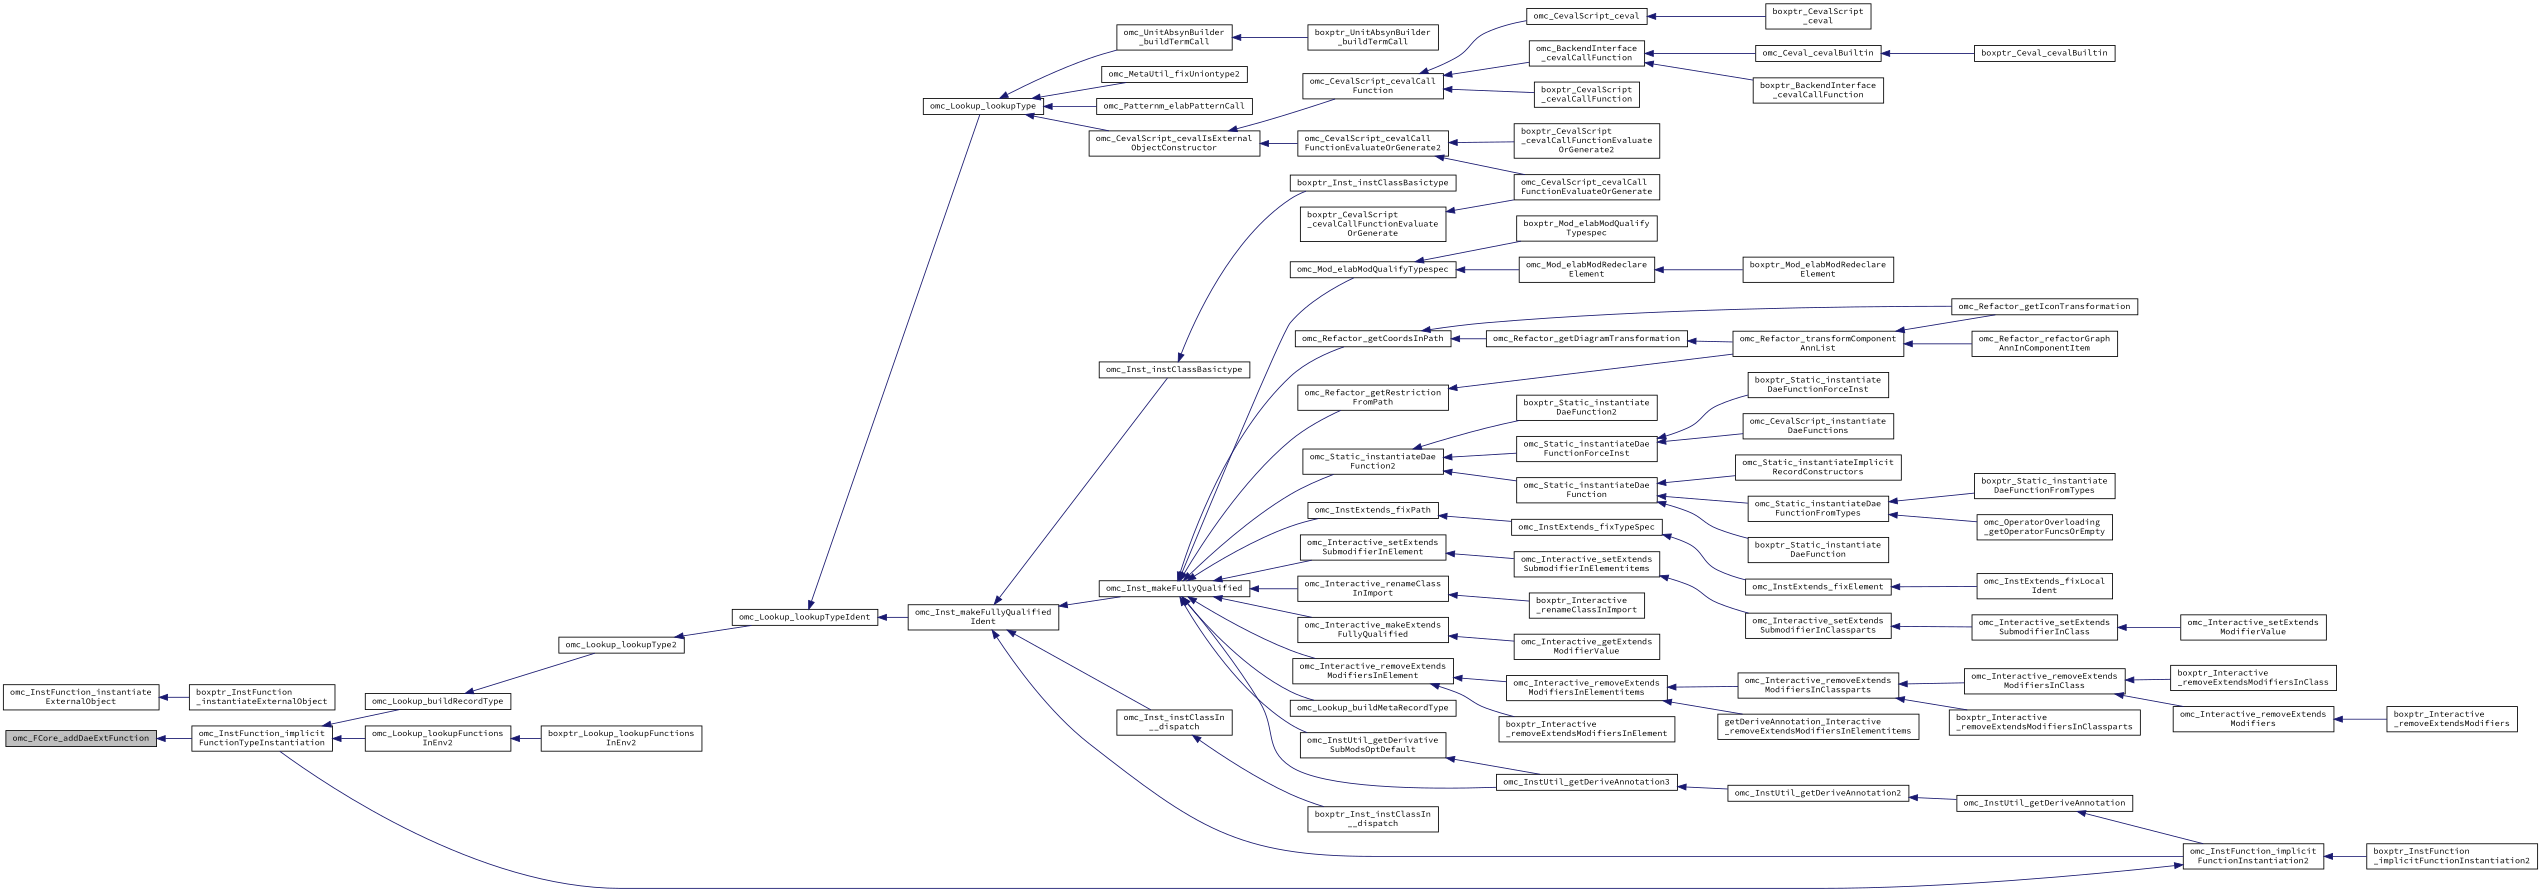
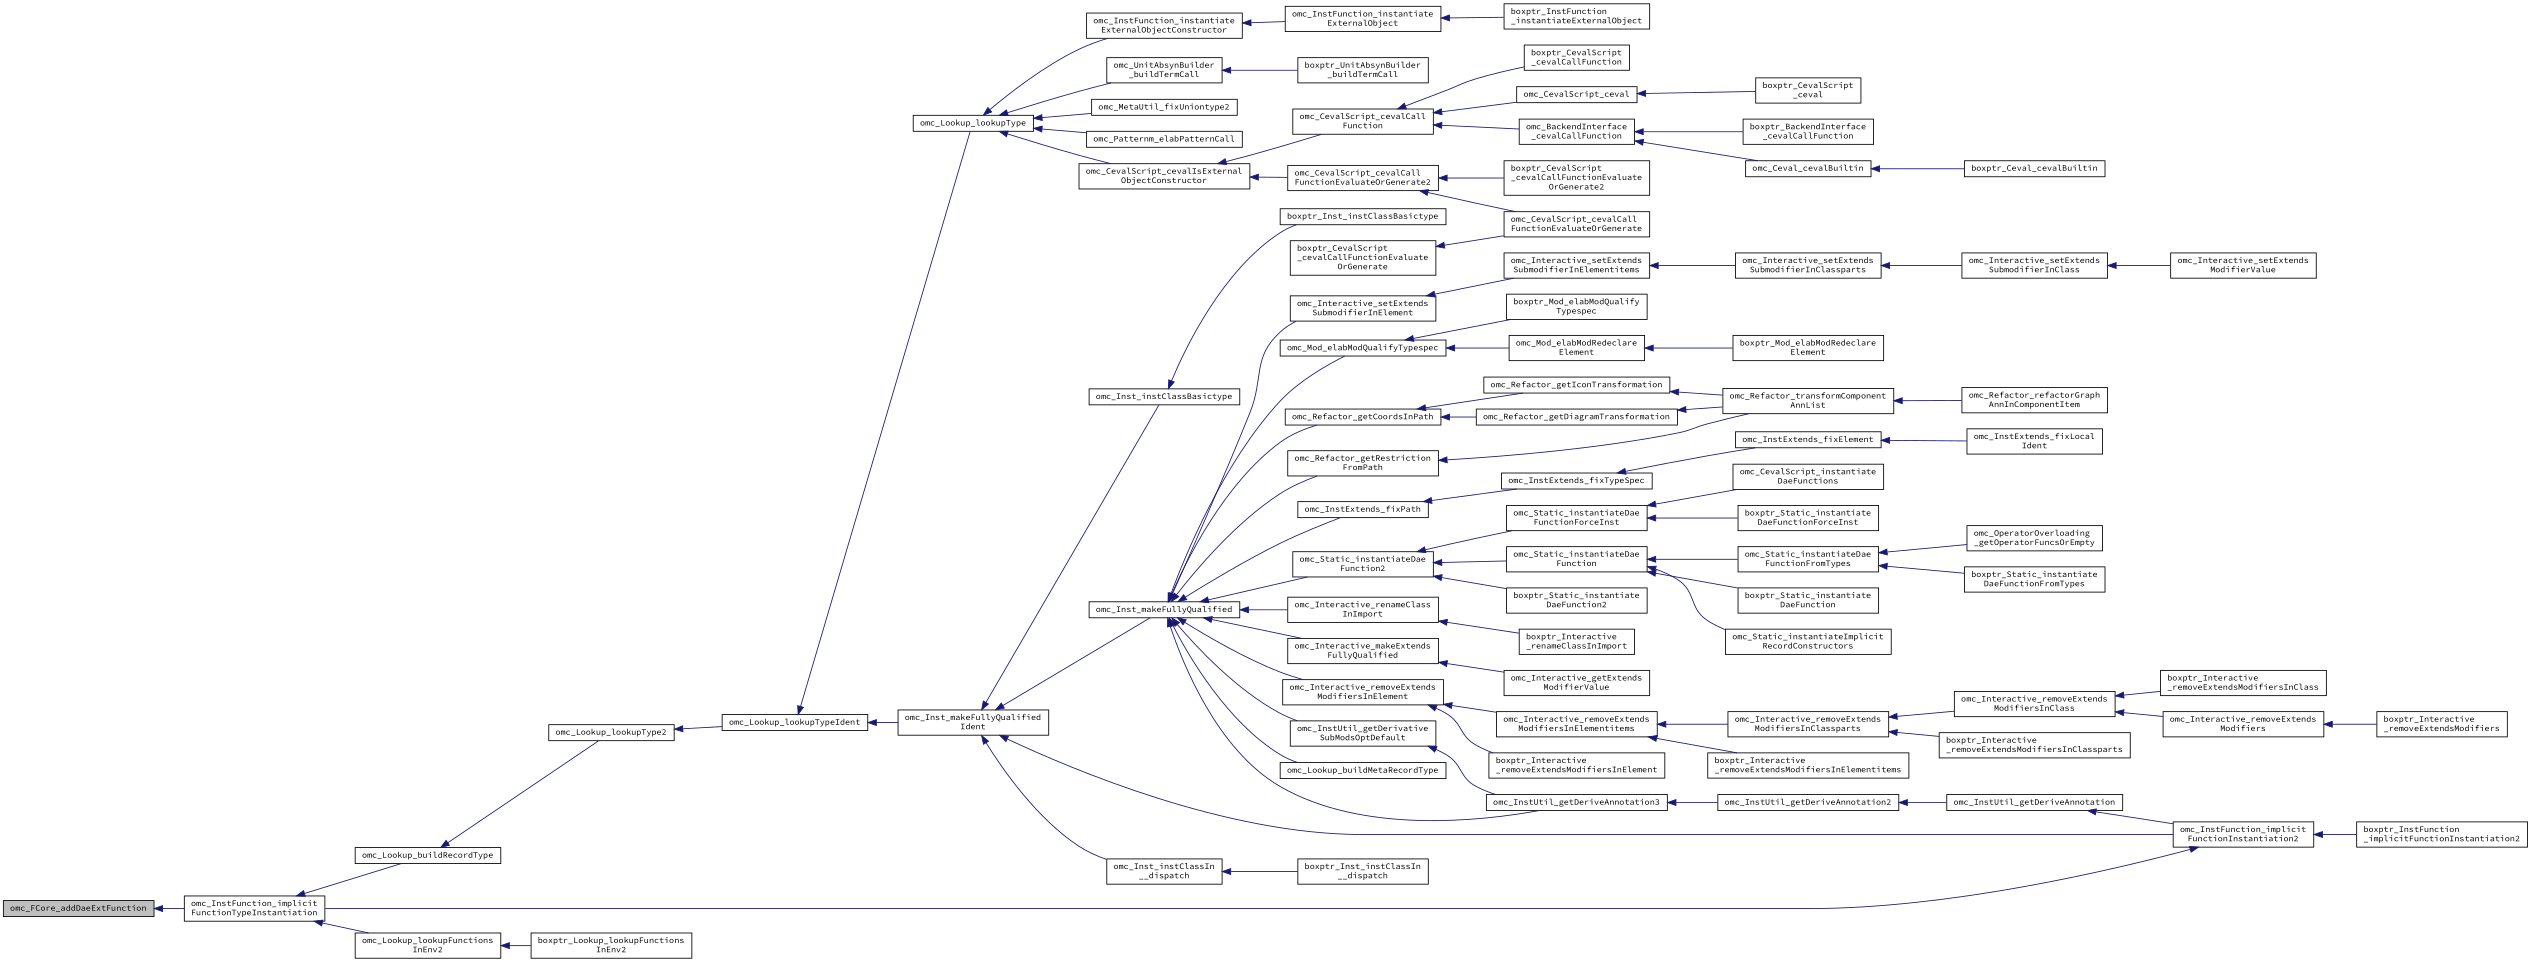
node "omc_InstFunction_instantiate ExternalObjectConstructor": added
edge "omc_Refactor_getIconTransformation" -> "omc_Refactor_transformComponent AnnList": reversed
node "getDeriveAnnotation_Interactive _removeExtendsModifiersInElementitems": label "getDeriveAnnotation_Interactive _removeExtendsModifiersInElementitems" -> "boxptr_Interactive _removeExtendsModifiersInElementitems"
